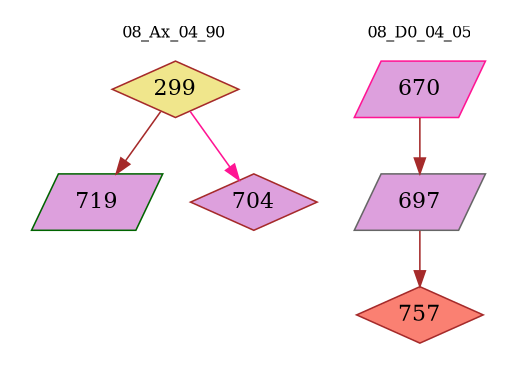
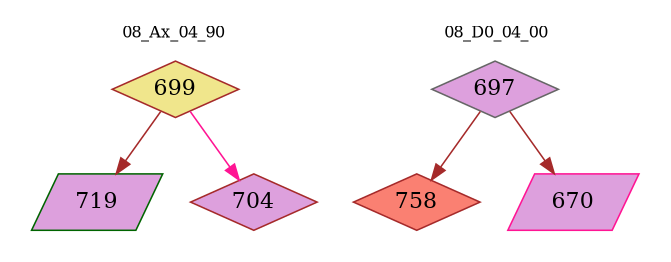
cluster "08_D0_04_05": label "08_D0_04_05" -> "08_D0_04_00"
node "299": label "299" -> "699"
edge "670" -> "697": reversed
node "697": shape parallelogram -> diamond
node "757": label "757" -> "758"
